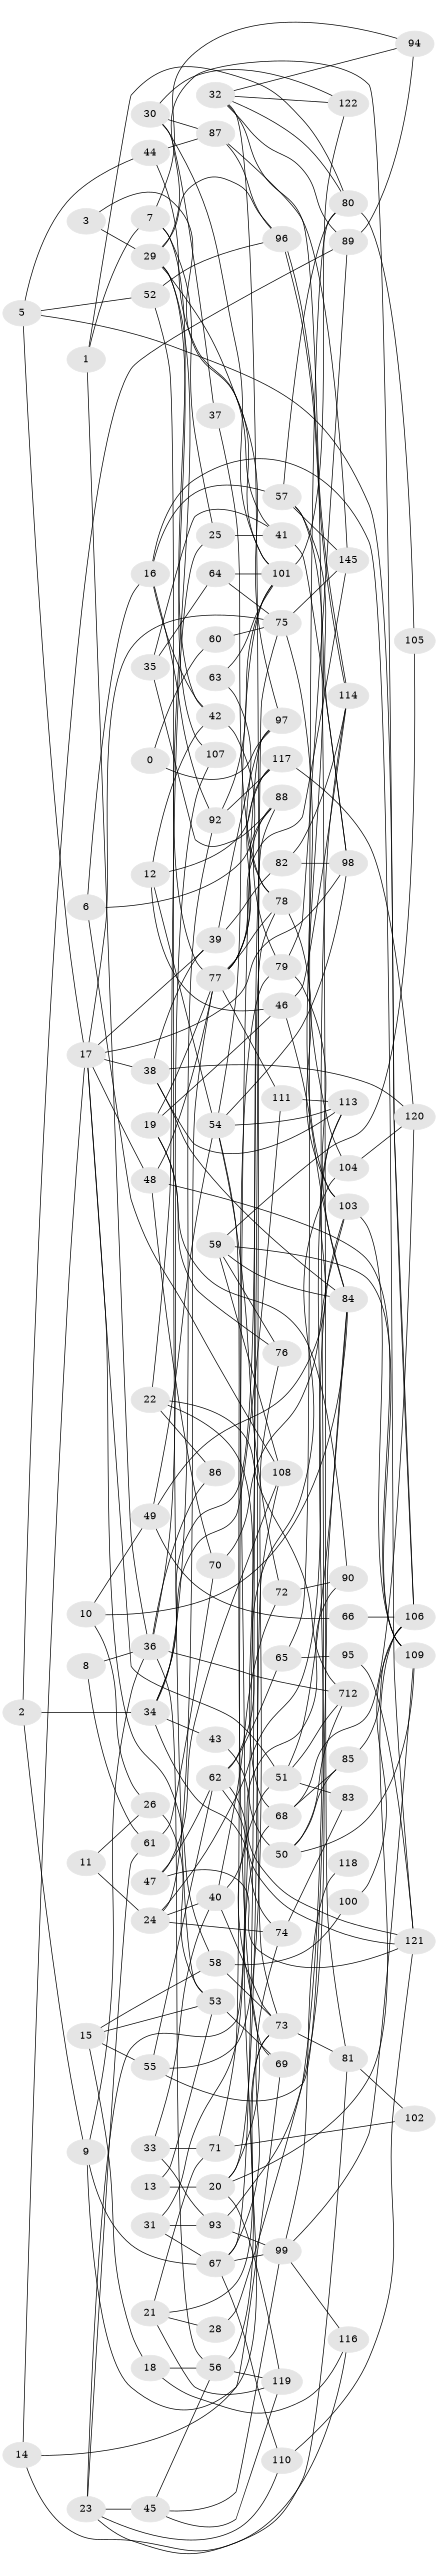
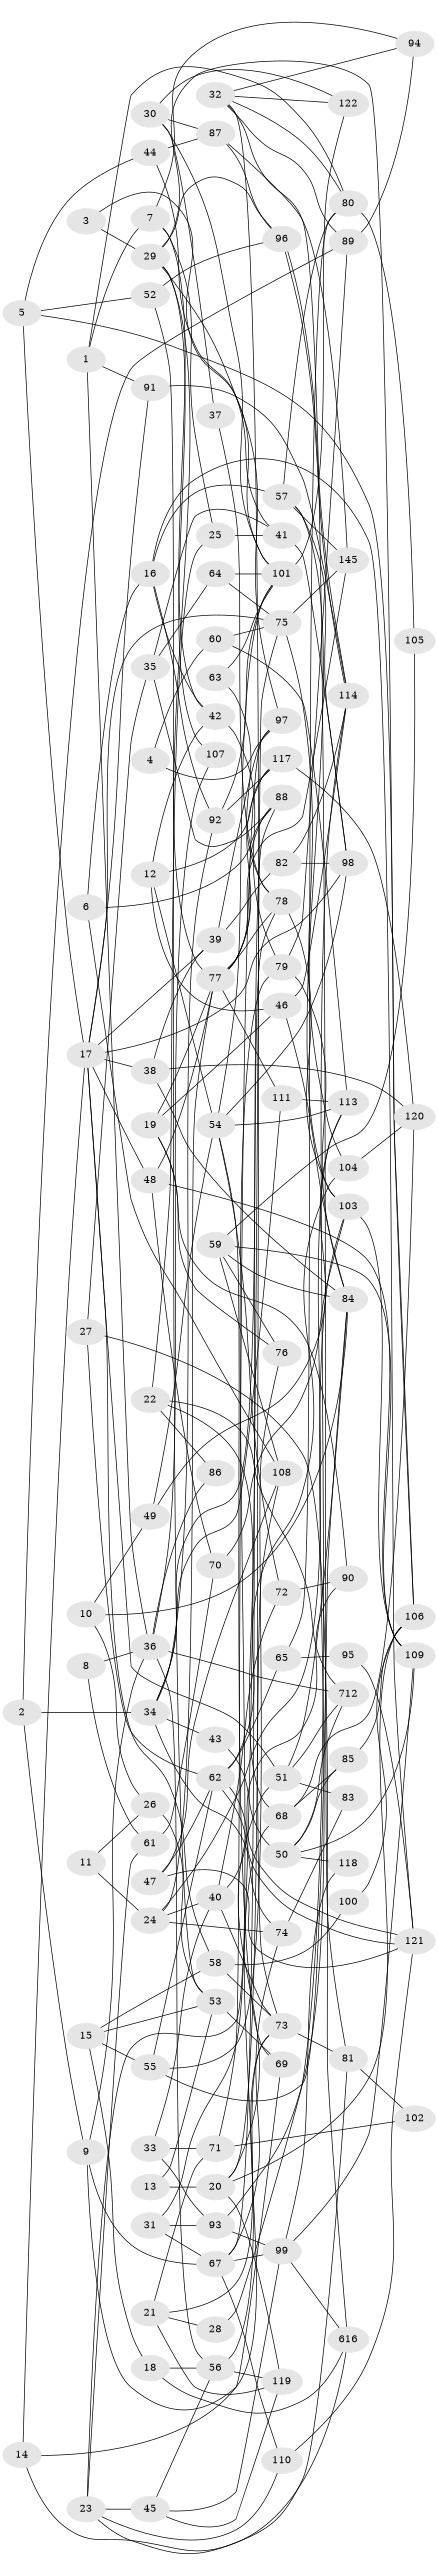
node "91": added
node "0": label "0" -> "4"
edge "38" -- "113": now "60" -- "113"
node "27": added
node "66": removed
edge "50" -- "118": added
node "116": label "116" -> "616"
